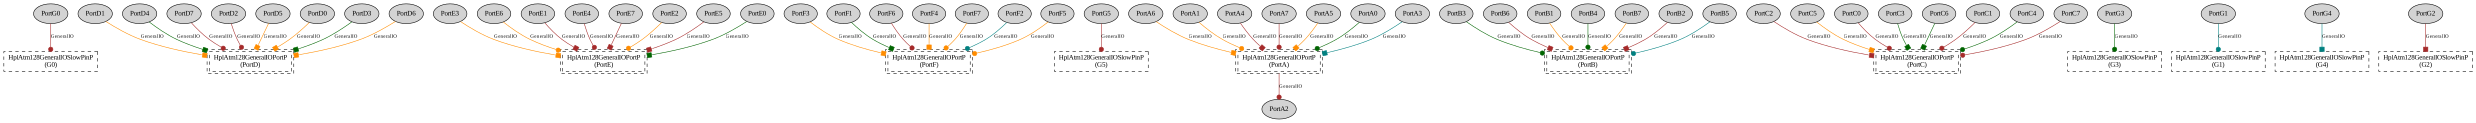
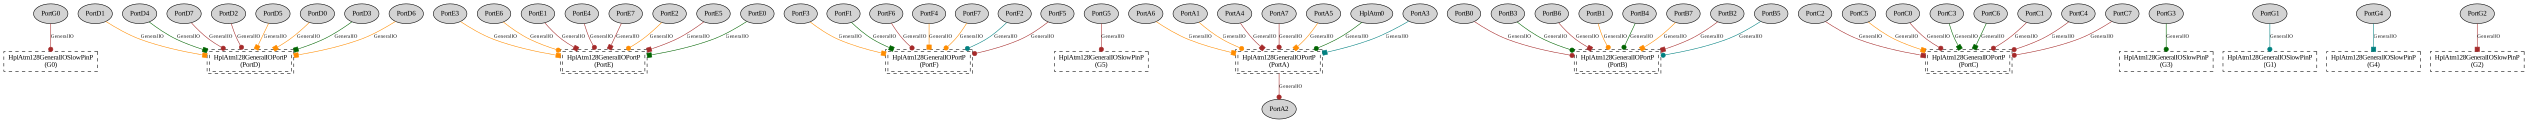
node "PortA0": label "PortA0" -> "HplAtm0"
node "PortB0": added
edge "PortC4" -> "HplAtm128GeneralIOPortP (PortC)": color darkgreen -> brown
edge "PortF5" -> "HplAtm128GeneralIOPortP (PortF)": color darkorange -> brown
